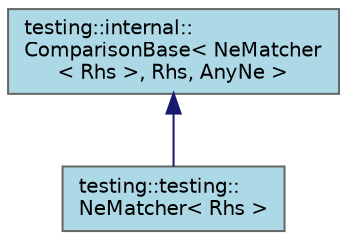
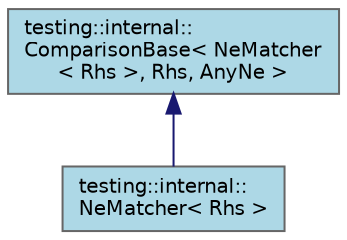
node "testing::testing:: NeMatcher< Rhs >": label "testing::testing:: NeMatcher< Rhs >" -> "testing::internal:: NeMatcher< Rhs >"
